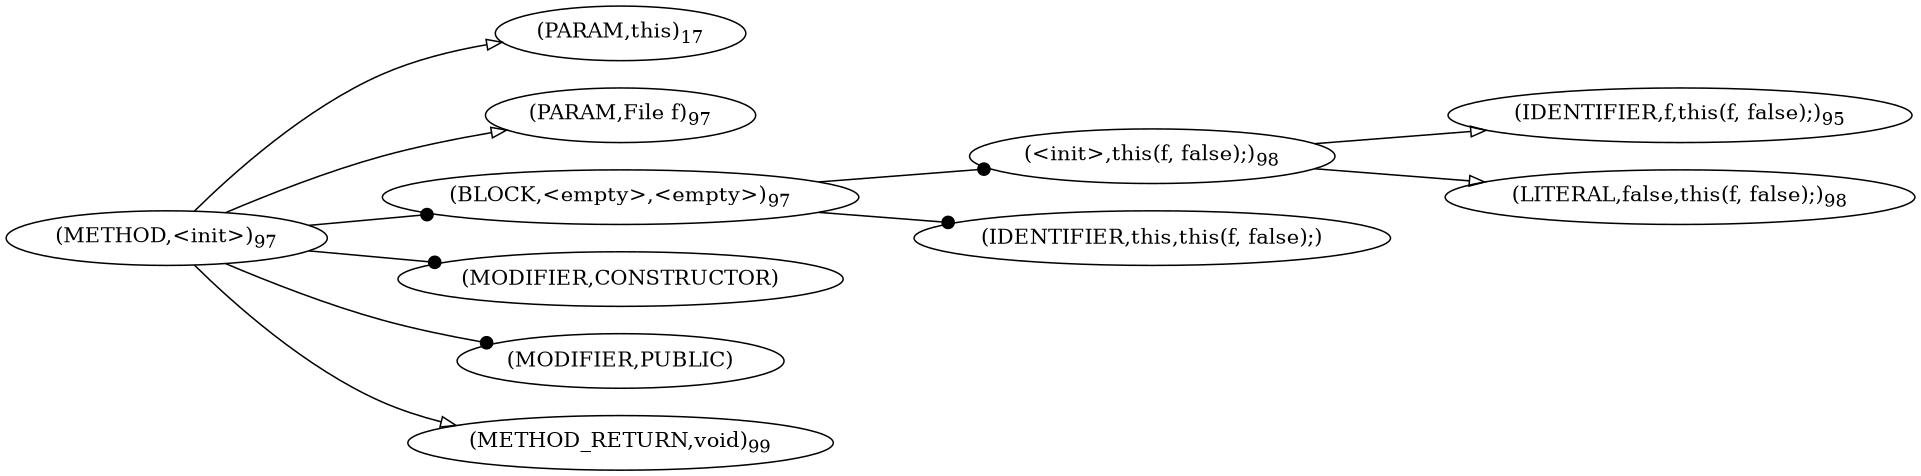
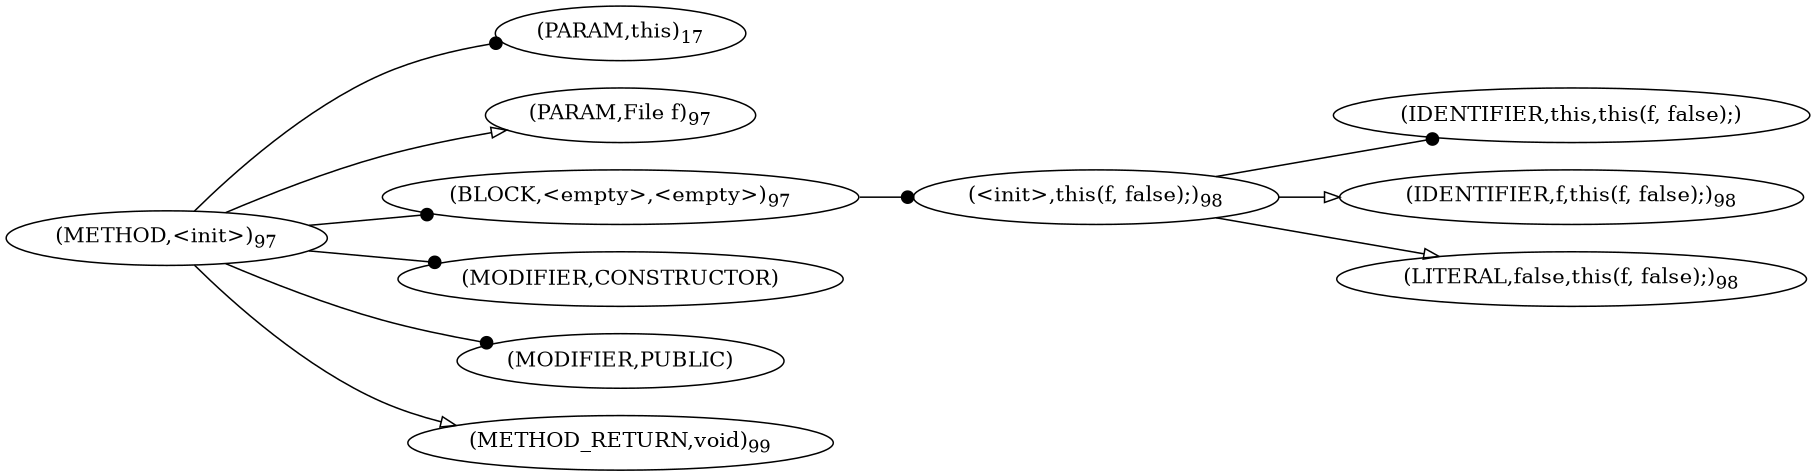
edge "(METHOD,<init>)" -> "(PARAM,this)": arrowhead onormal -> dot
node "(IDENTIFIER,f,this(f, false);)": text "95" -> "98"
edge "(BLOCK,<empty>,<empty>)" -> "(IDENTIFIER,this,this(f, false);)": now "(<init>,this(f, false);)" -> "(IDENTIFIER,this,this(f, false);)"
